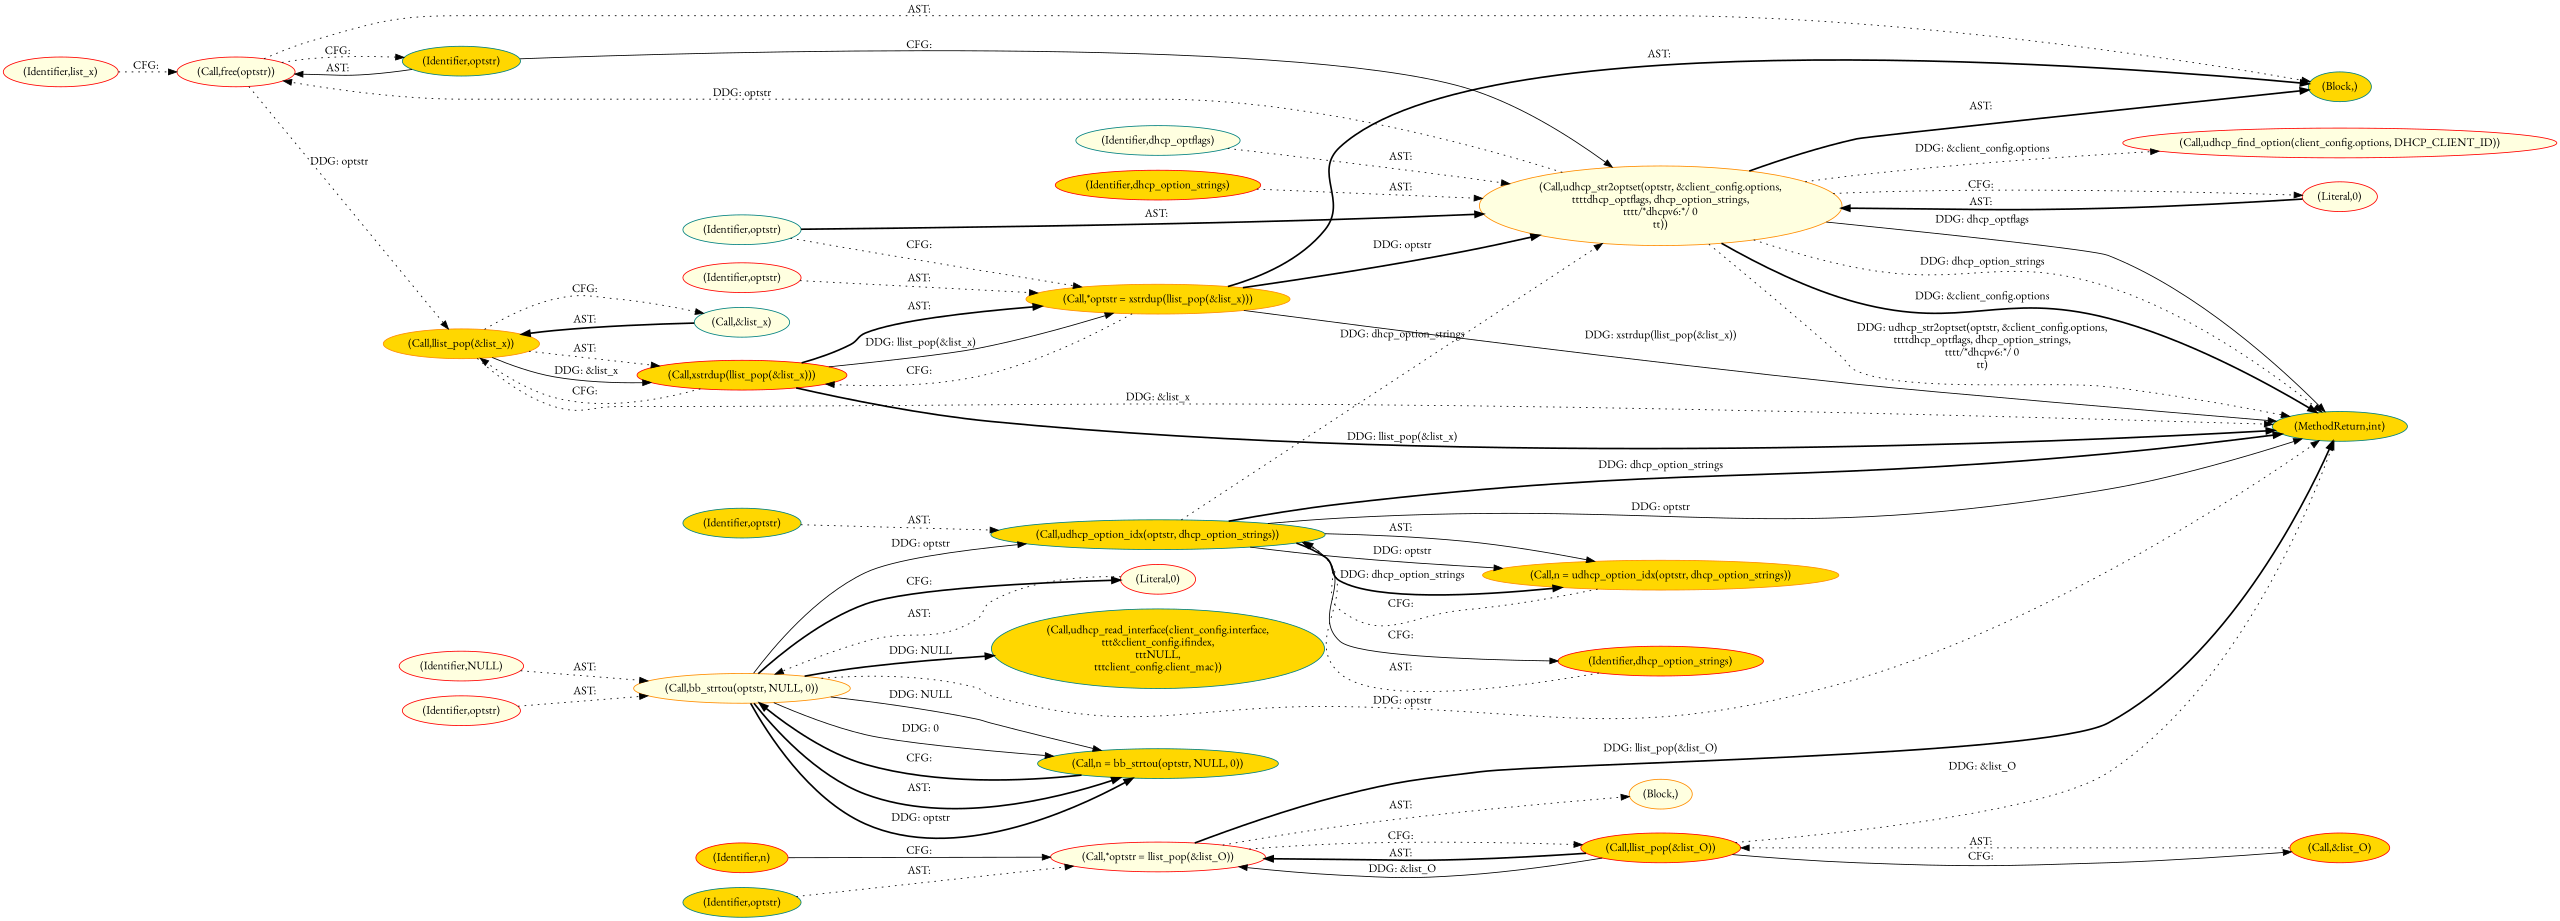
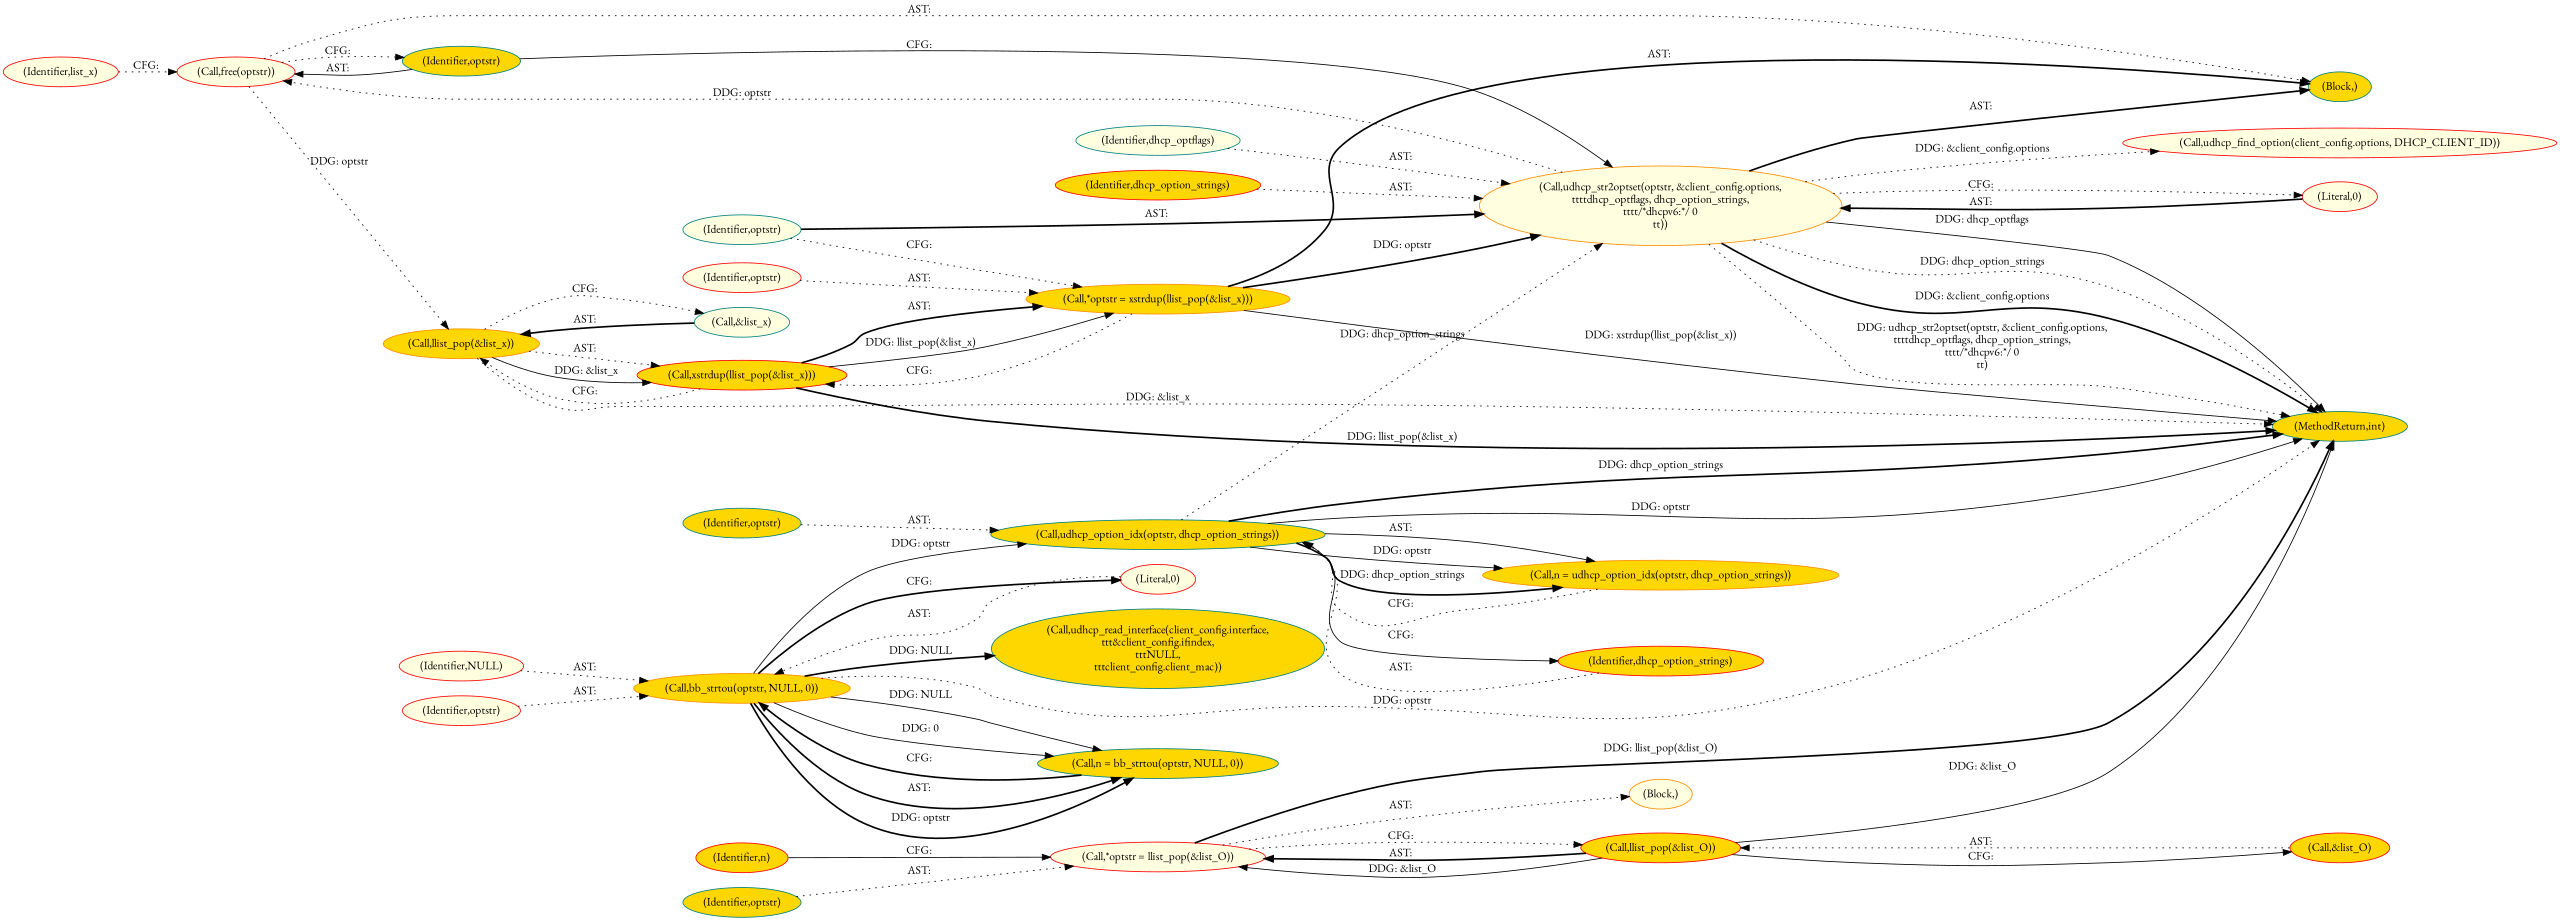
node "(Call,bb_strtou(optstr, NULL, 0))": fillcolor lightyellow -> gold
edge "(Call,llist_pop(&list_O))" -> "(MethodReturn,int)": style dotted -> solid
